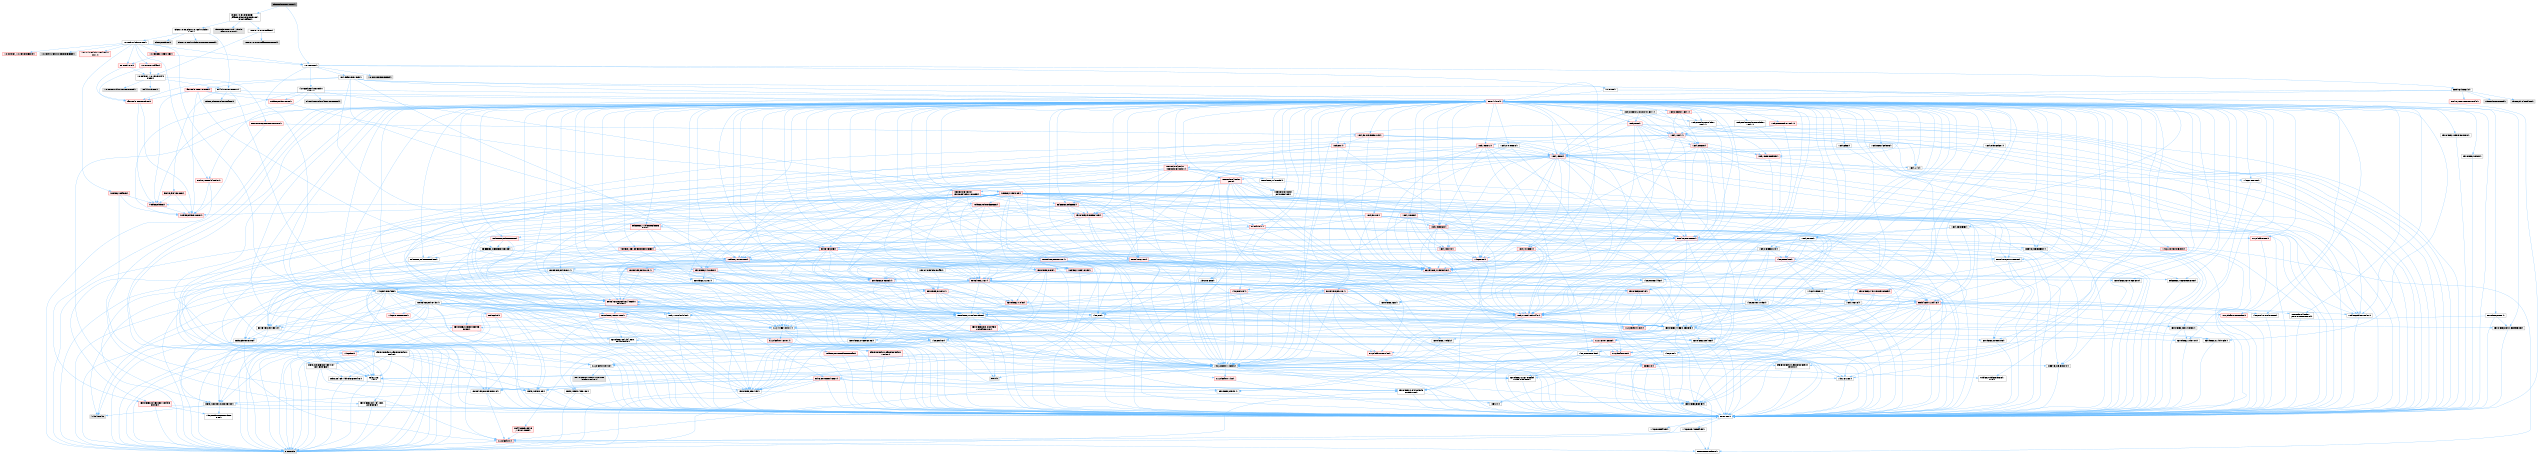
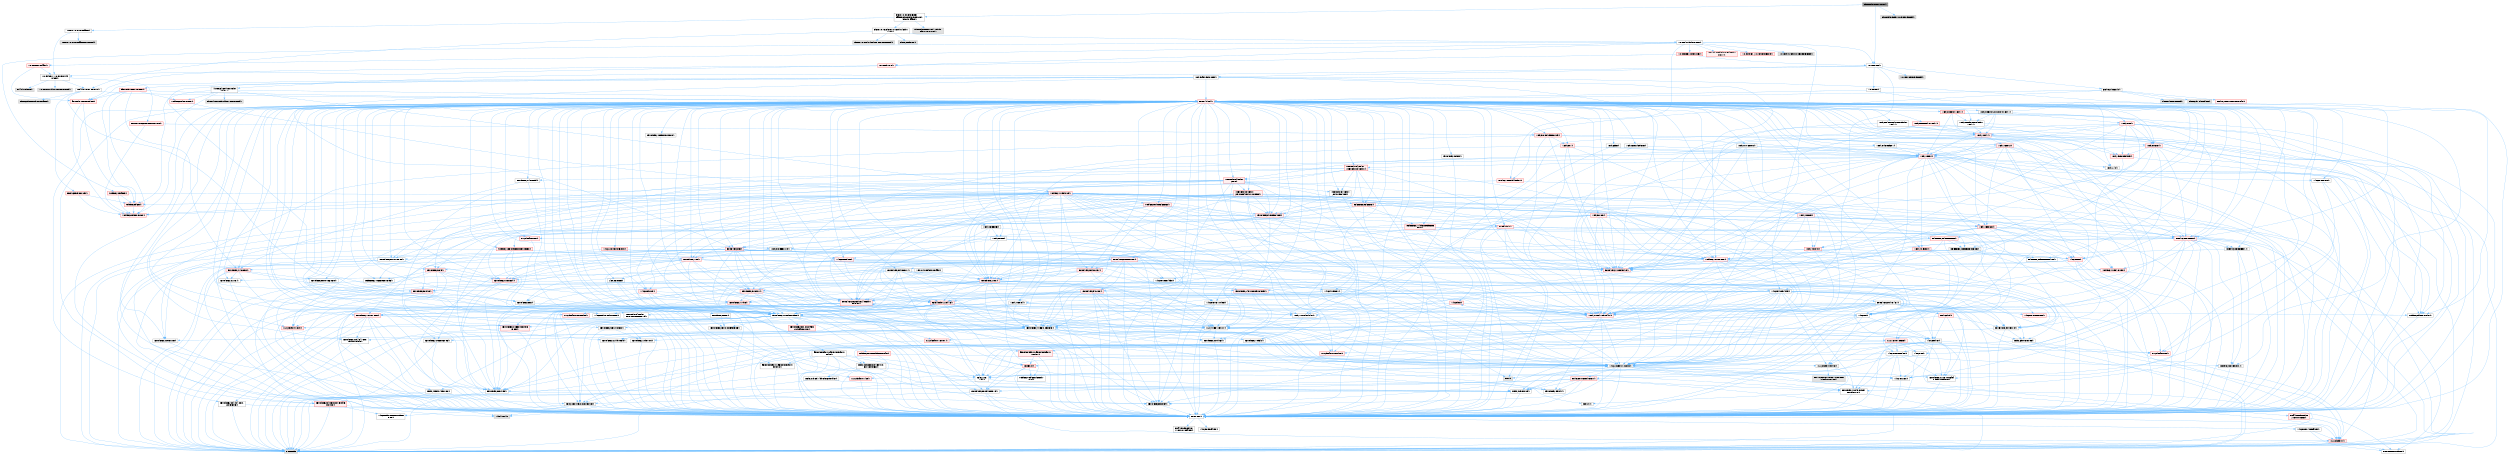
node "ChaosCharacterInputs.generated.h": added
edge "Misc/Crc.h" -> "Misc/Char.h": reversed
node "ProfilingDebugging /UMemoryDefines.h": added
